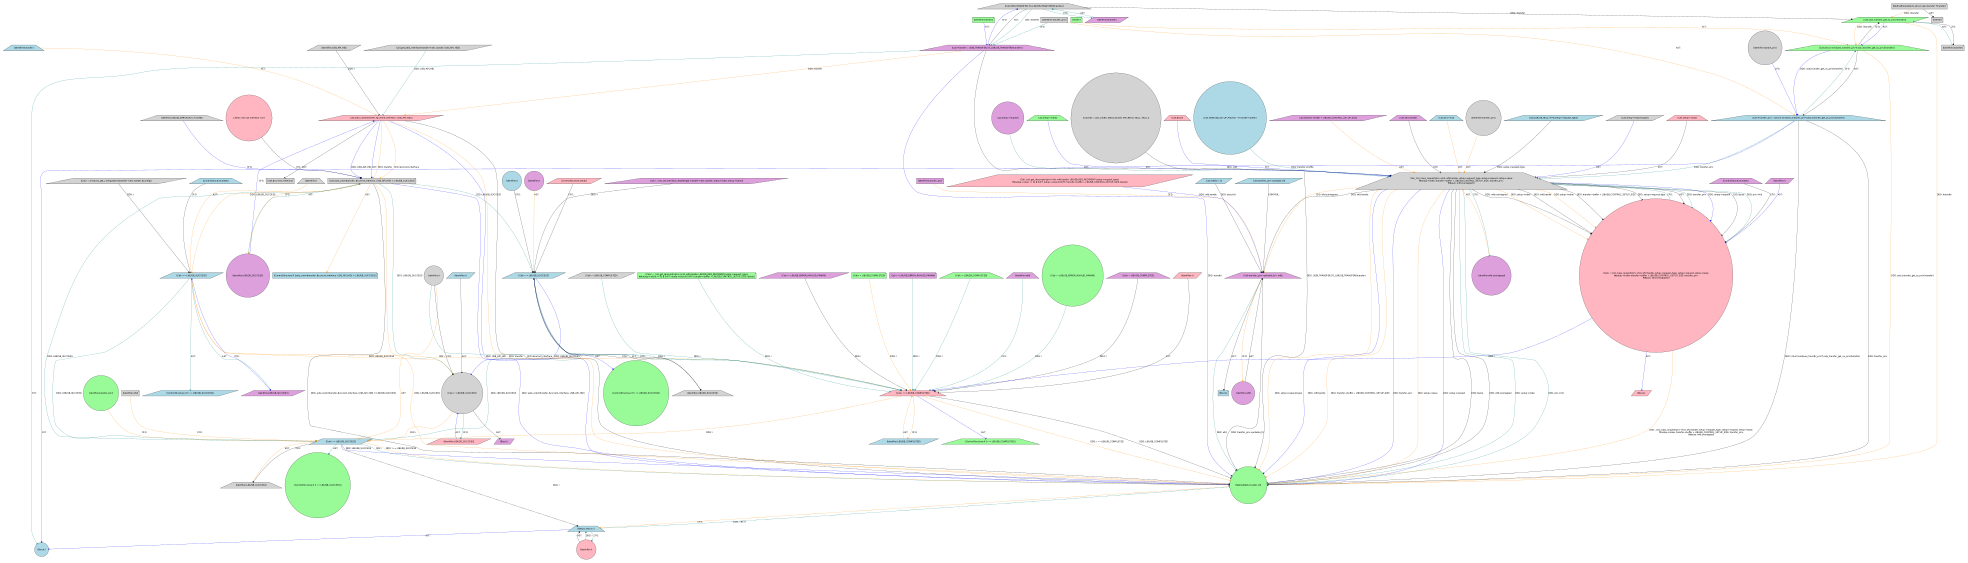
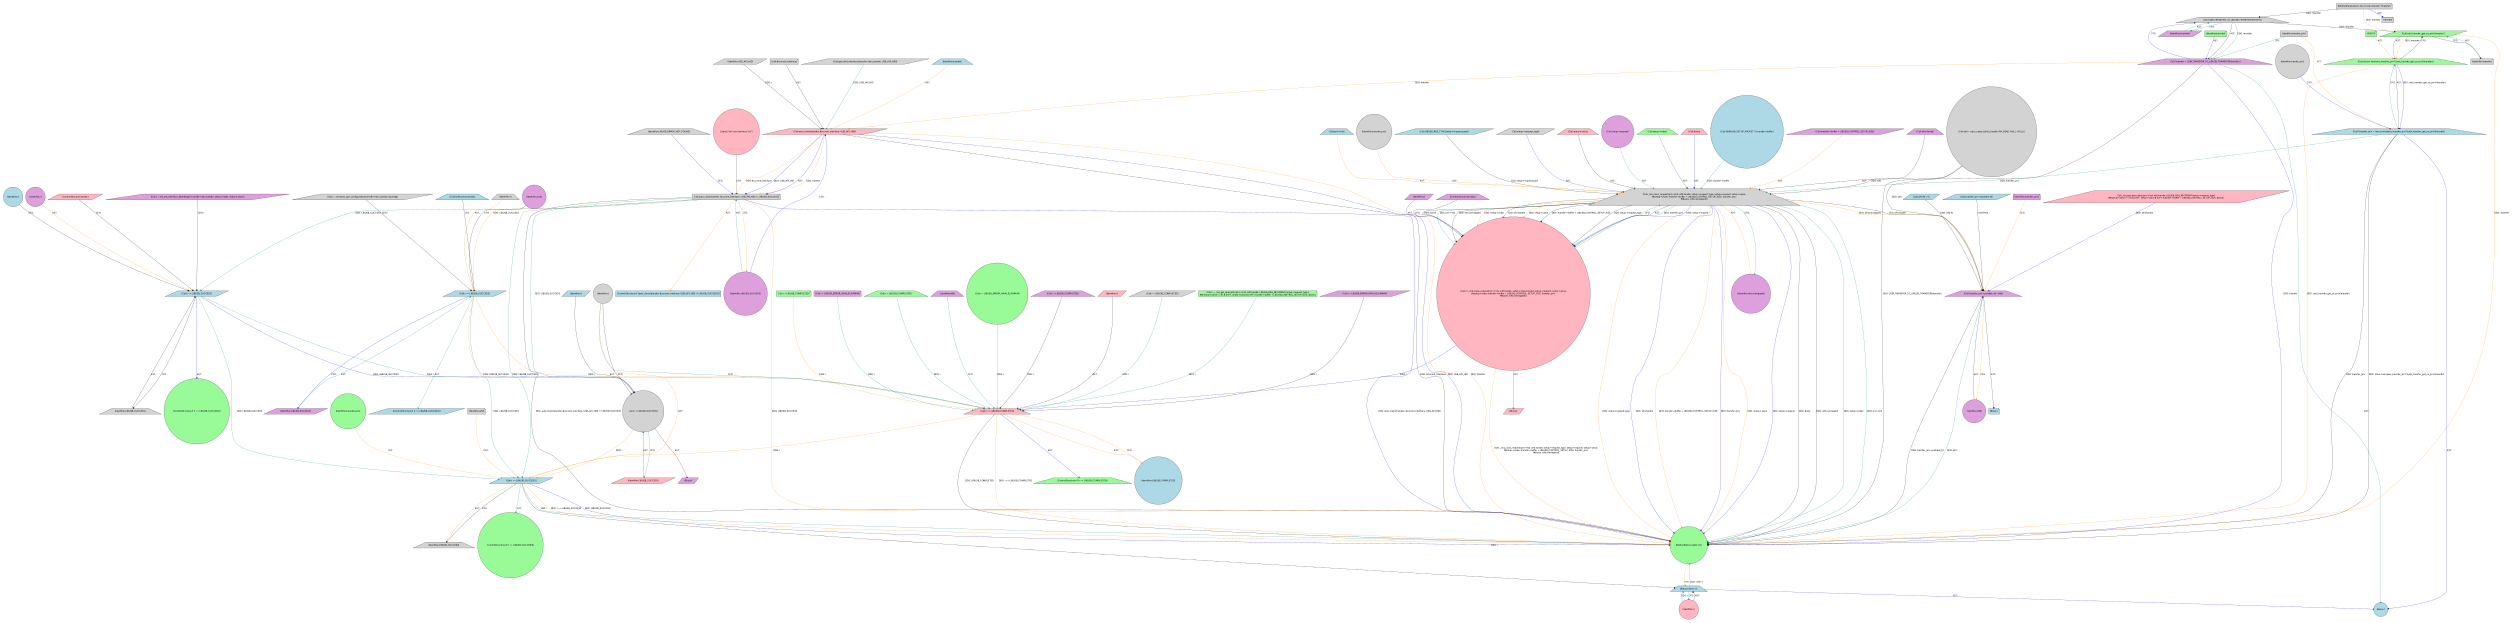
edge "(MethodParameterIn,struct usbi_transfer *itransfer)" -> "1000100": color black -> blue
edge "(MethodParameterIn,struct usbi_transfer *itransfer)" -> "(Call,USBI_TRANSFER_TO_LIBUSB_TRANSFER(itransfer))": added, label "DDG: itransfer"
edge "(Call,auto_claim(transfer, &current_interface, USB_API_HID))" -> "(Call,&current_interface)": reversed
edge "(Call,wfd.fd < 0)" -> "(Call,transfer_priv->pollable_fd = wfd)": label "DDG: struct.fd" -> "DDG: wfd.fd"
node "(Identifier,size)": added
edge "(Call,wfd = usbi_create_fd(hid_handle, RW_READ, NULL, NULL))" -> "(Call,transfer_priv->pollable_fd = wfd)": added, label "DDG: wfd"
node "(Identifier,LIBUSB_COMPLETED)": shape parallelogram -> circle
